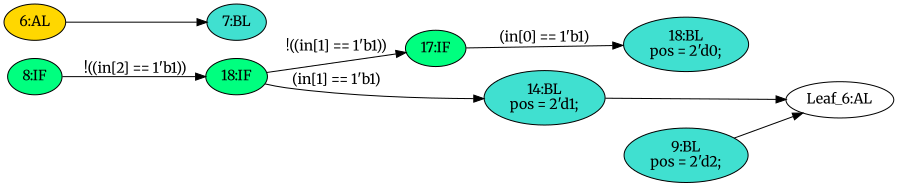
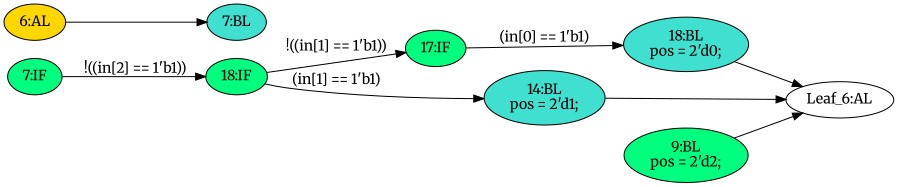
edge "18:BL pos = 2'd0;" -> "Leaf_6:AL": added
node "8:IF": label "8:IF" -> "7:IF"
node "9:BL pos = 2'd2;": fillcolor turquoise -> springgreen
